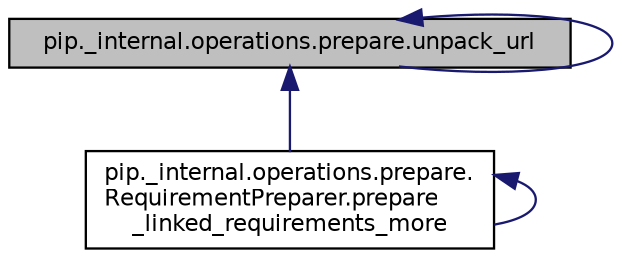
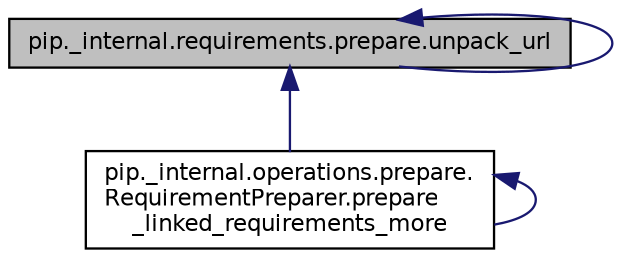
node "pip._internal.operations.prepare.unpack_url": label "pip._internal.operations.prepare.unpack_url" -> "pip._internal.requirements.prepare.unpack_url"
